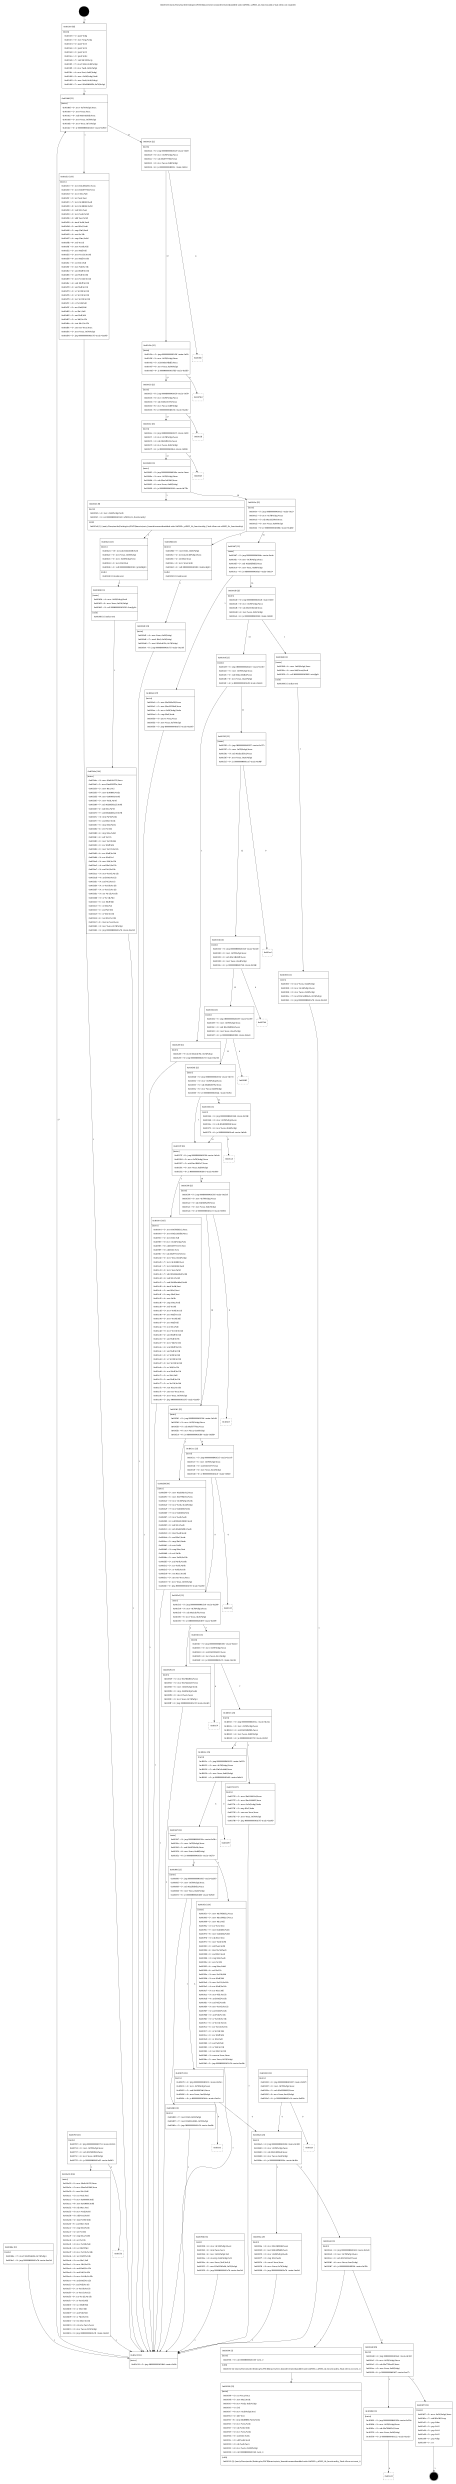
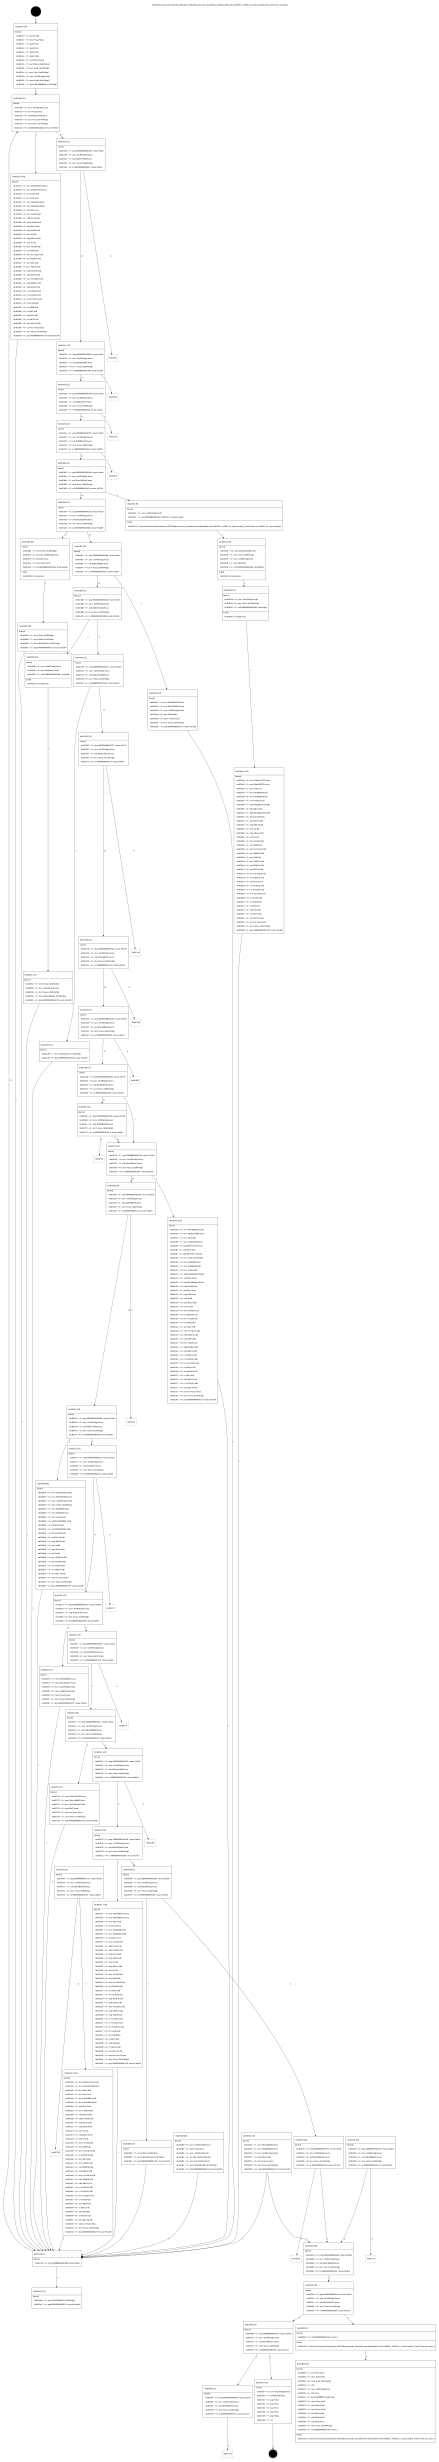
edge "0x4016ab [25]" -> "0x40186a [27]": reversed
edge "0x401bda [12]" -> "0x401e7d [5]": reversed
